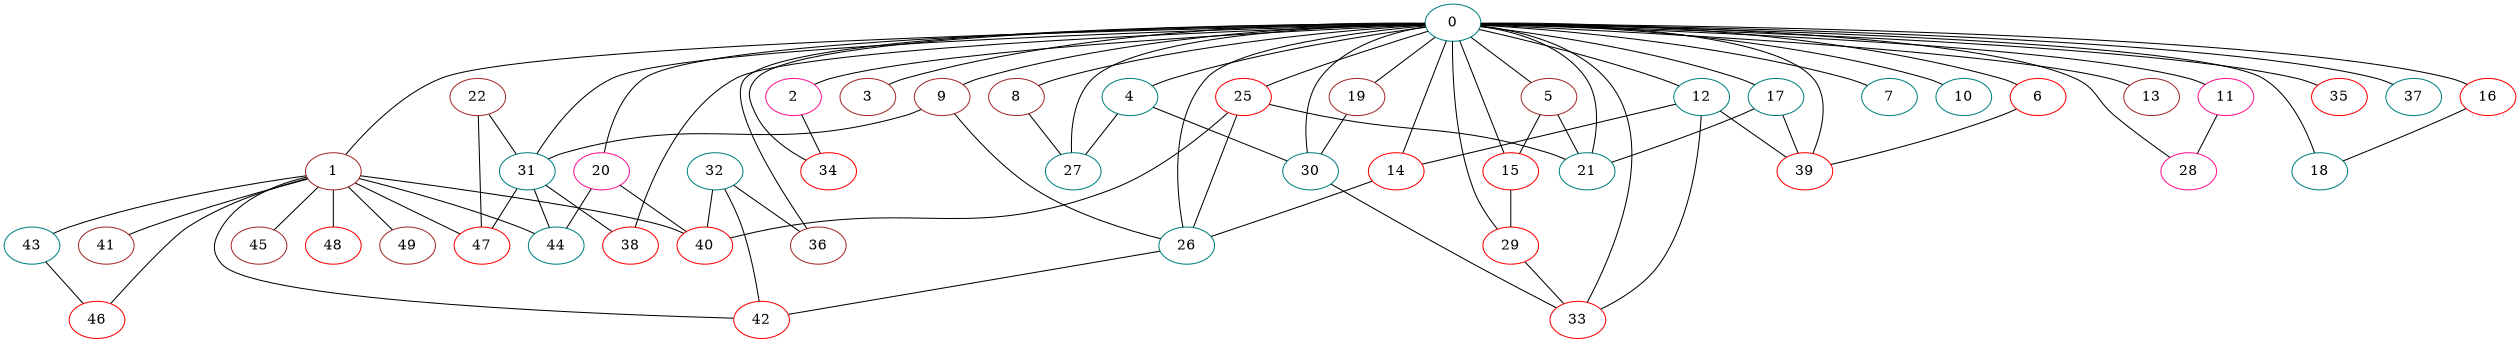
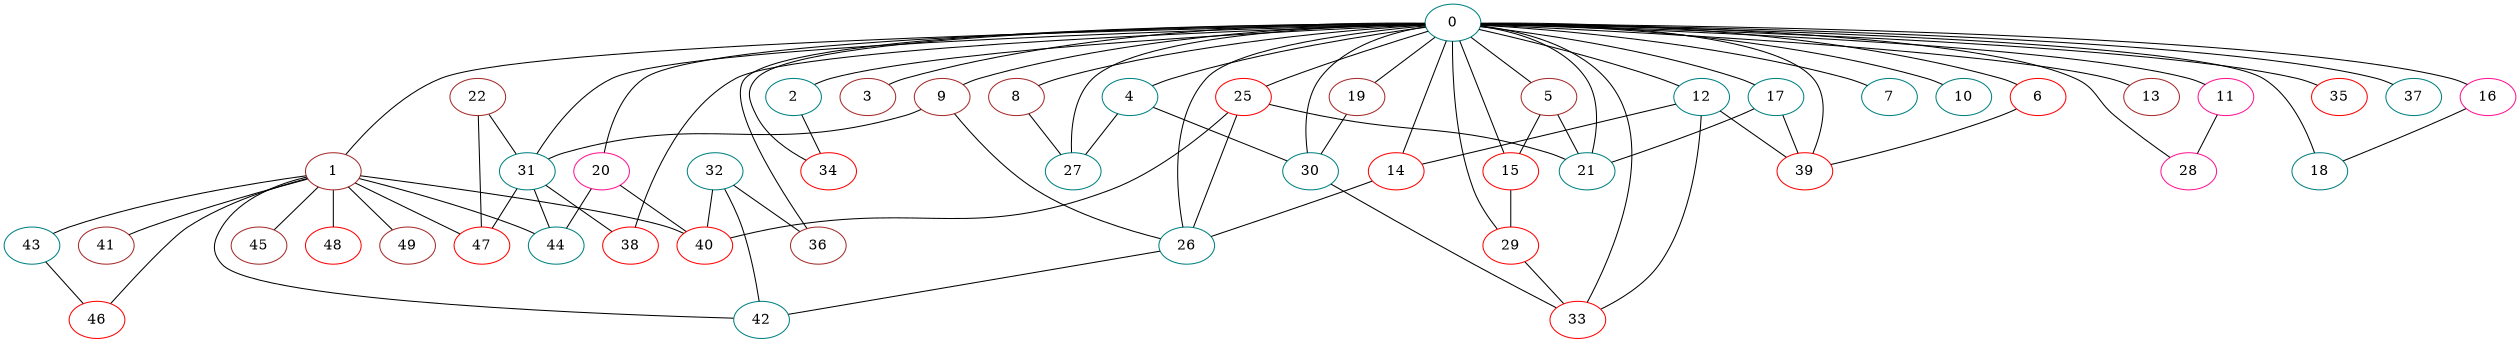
node "2": color deeppink -> teal
node "16": color red -> deeppink
node "42": color red -> teal
